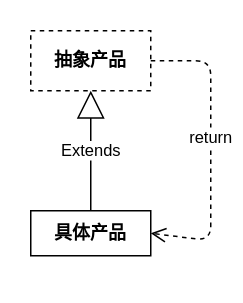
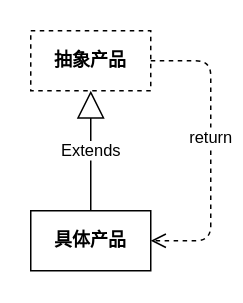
node "具体产品": size 120x45 -> 120x60
